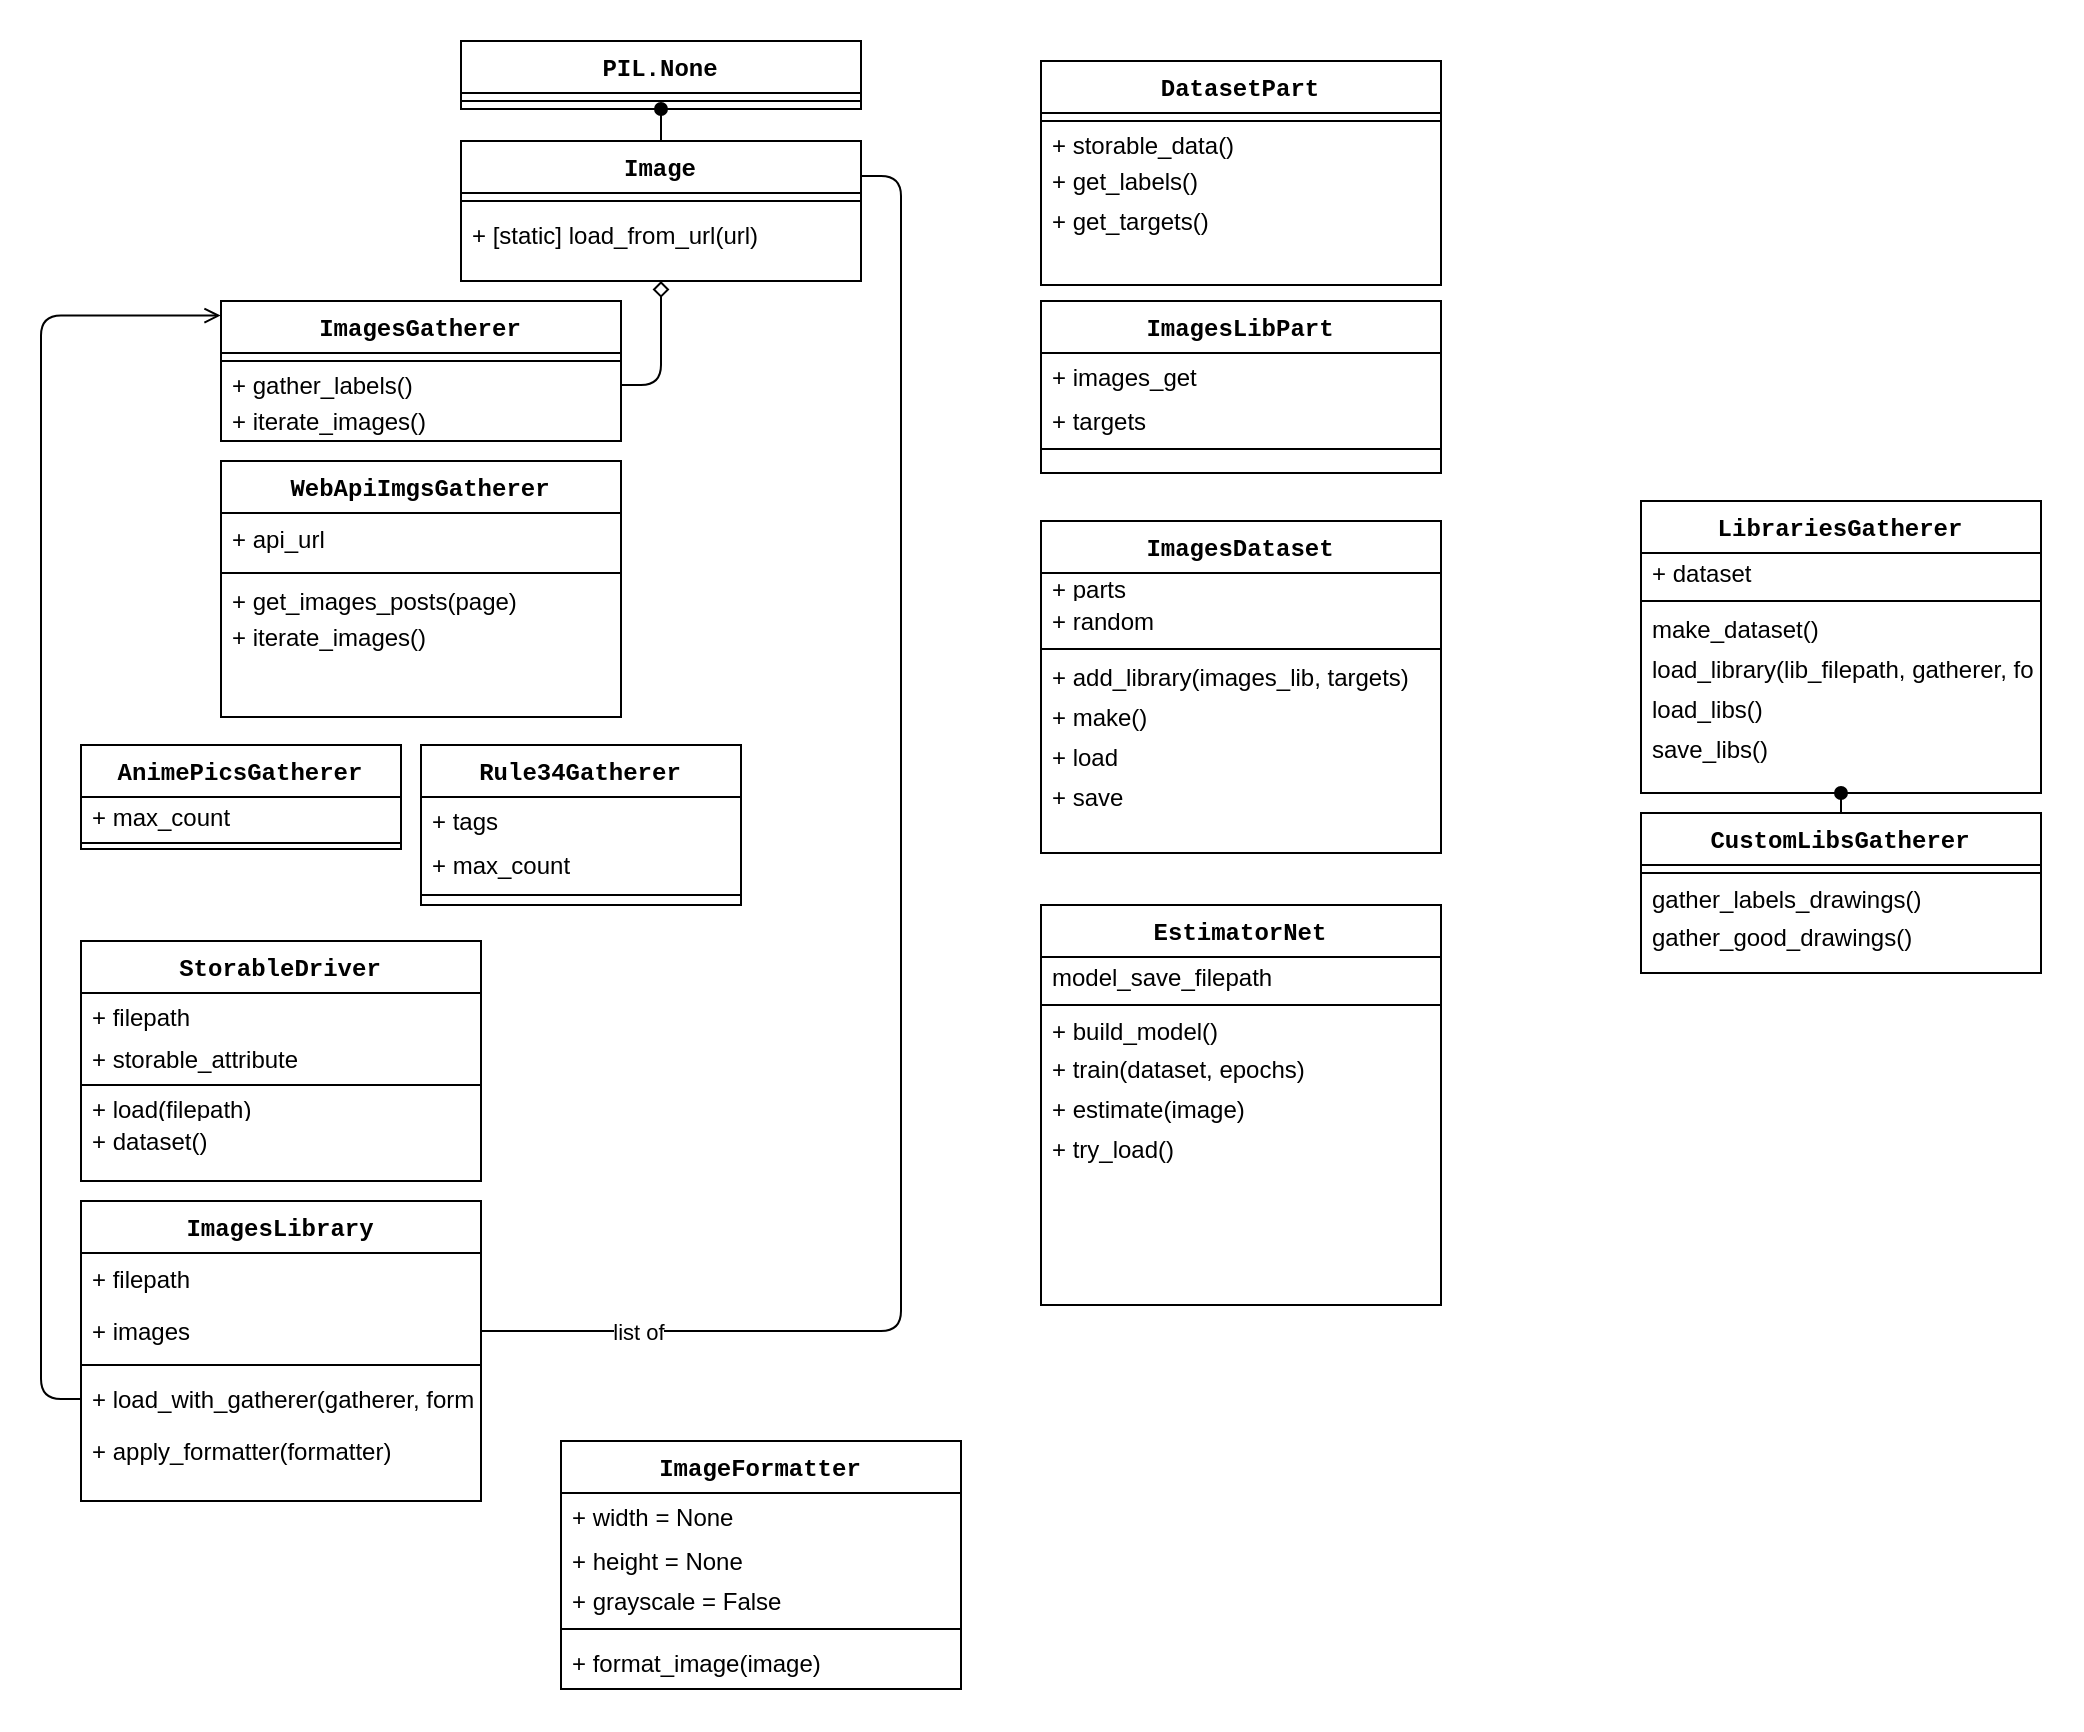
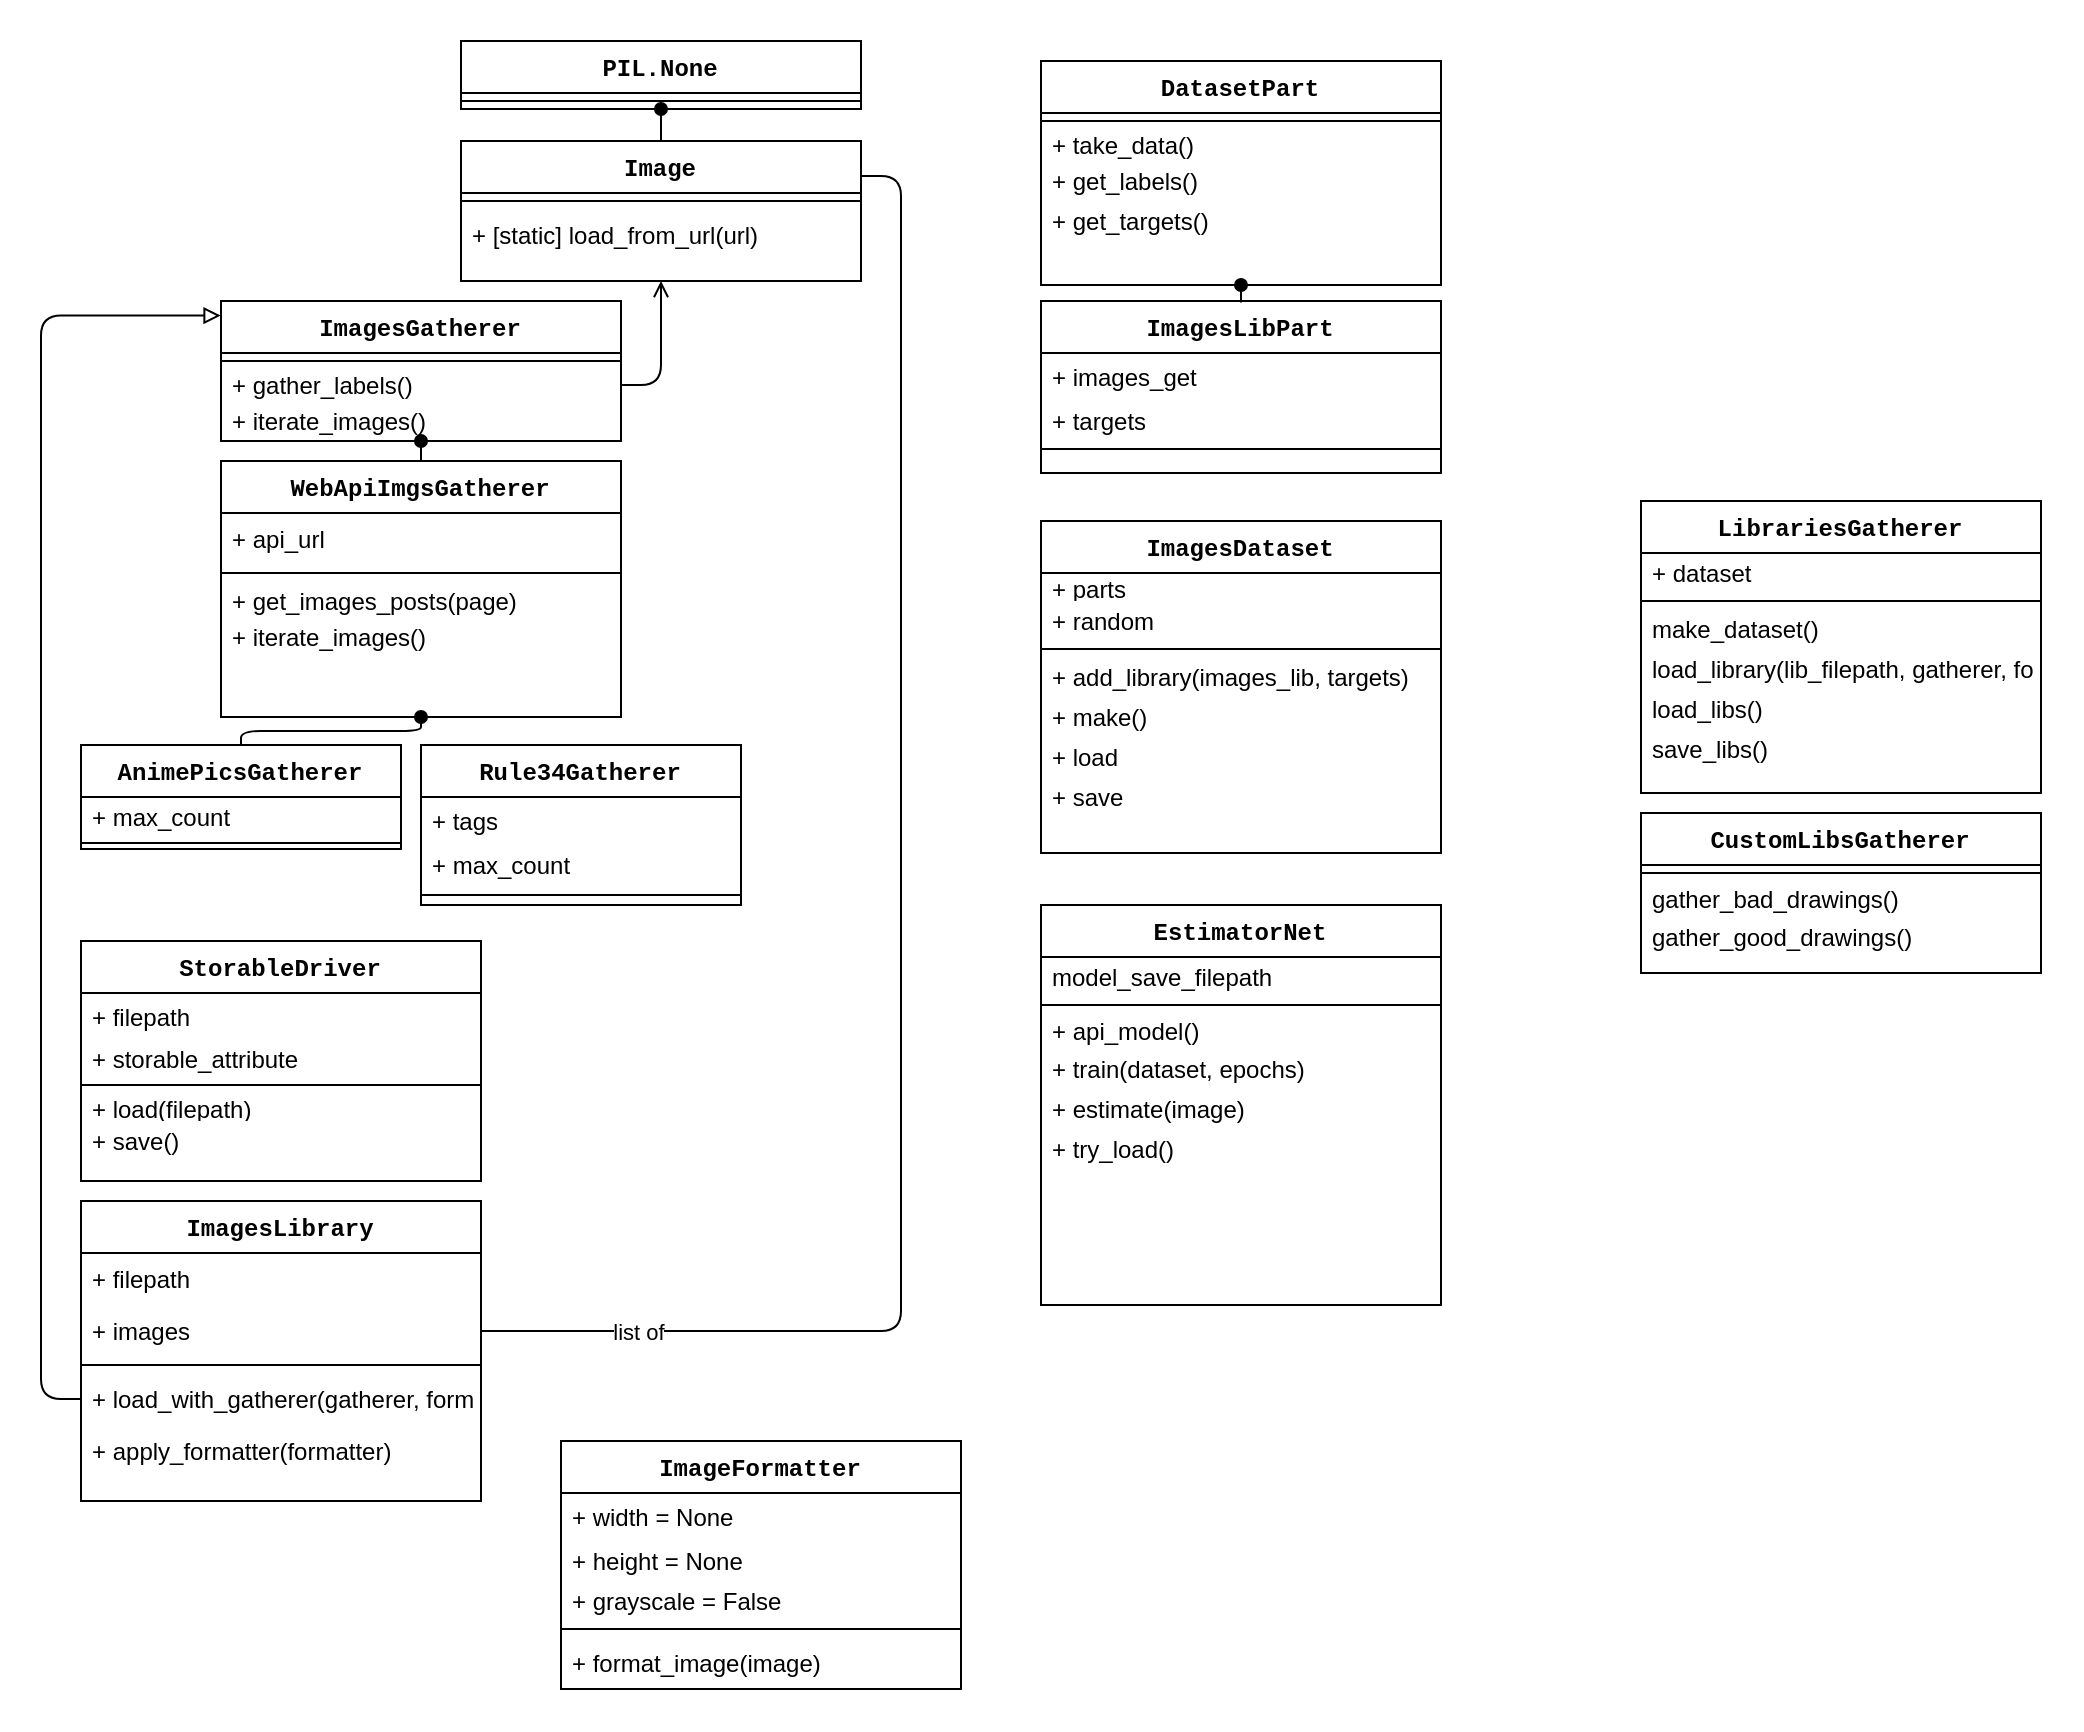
node "+ storable_data()": label "+ storable_data()" -> "+ take_data()"
edge "ImagesLibPart" -> "DatasetPart": added
edge "+ gather_labels()" -> "Image": arrowhead diamond -> open
edge "+ load_with_gatherer(gatherer, formatter)" -> "ImagesGatherer": arrowhead open -> block
edge "WebApiImgsGatherer" -> "ImagesGatherer": added
edge "AnimePicsGatherer" -> "WebApiImgsGatherer": added
edge "CustomLibsGatherer" -> "LibrariesGatherer": removed
node "gather_labels_drawings()": label "gather_labels_drawings()" -> "gather_bad_drawings()"
node "+ build_model()": label "+ build_model()" -> "+ api_model()"
node "+ dataset()": label "+ dataset()" -> "+ save()"
